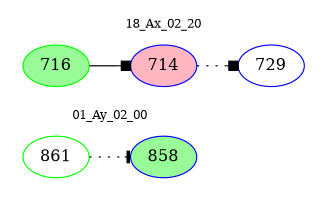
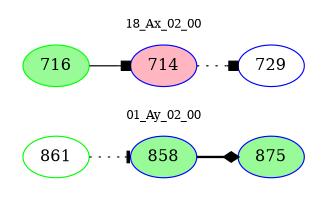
cluster "18_Ax_02_20": label "18_Ax_02_20" -> "18_Ax_02_00"
node "875": added
